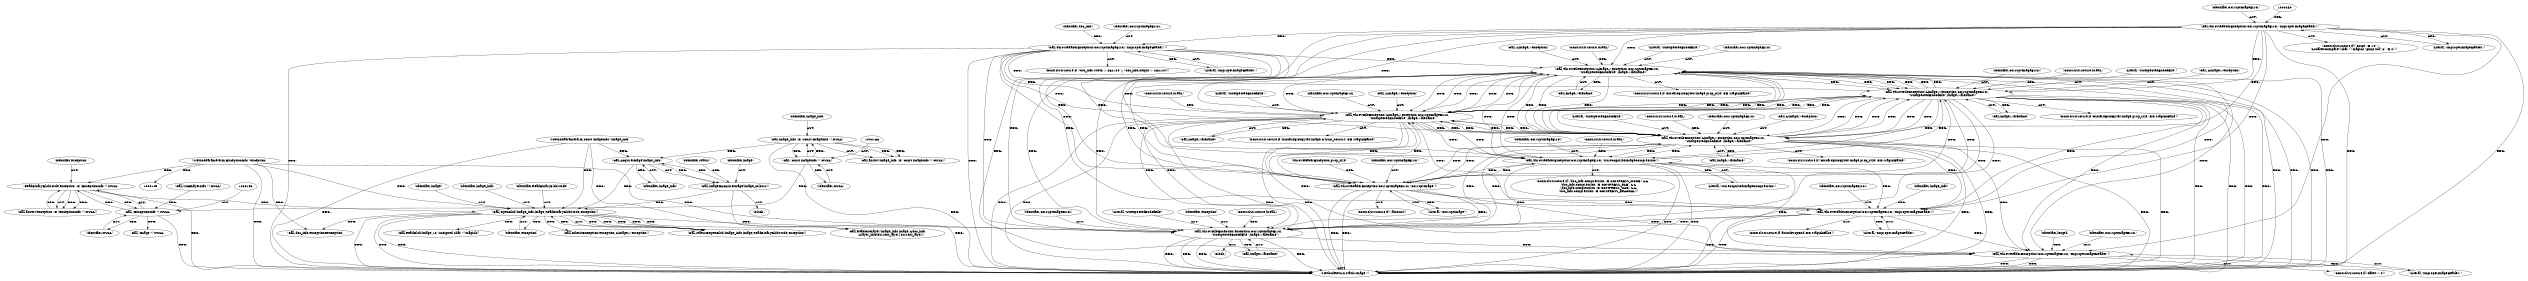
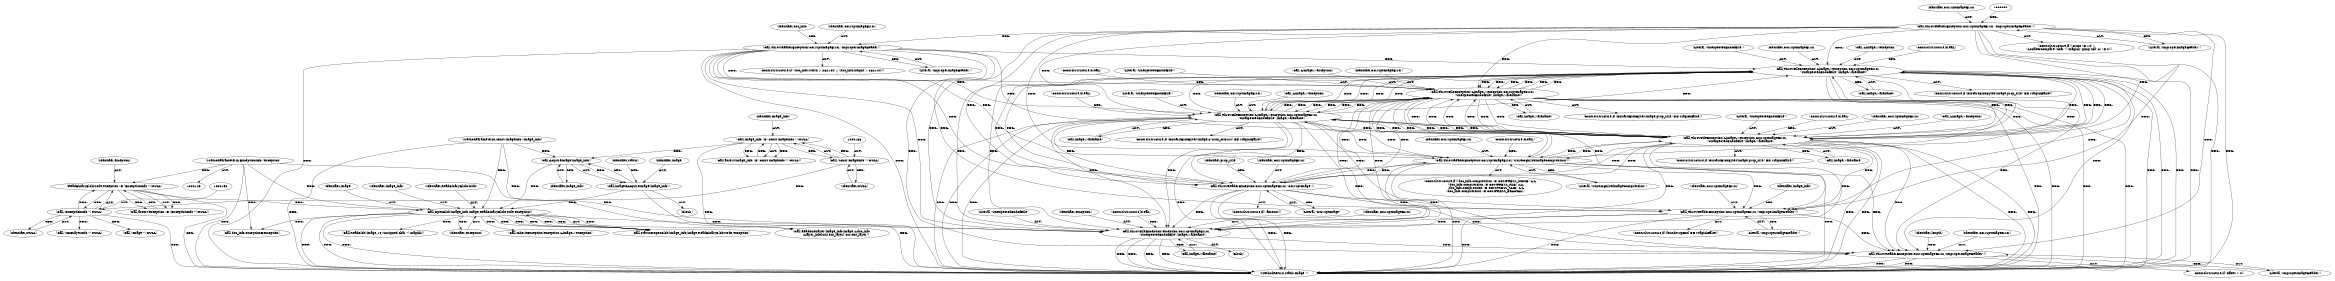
edge "(Call,assert(image_info != (const ImageInfo *) NULL))" -> "(Call,image_info != (const ImageInfo *) NULL)": added, label "CFG:"
node "(ThrowReaderException,prop_size)": label "(ThrowReaderException,prop_size)" -> "(Identifier,prop_size)"
edge "(MethodParameterIn,ExceptionInfo *exception)" -> "1000145": label "DDG: " -> "AST: "
node "(Call,image=AcquireImage(image_colours))": label "(Call,image=AcquireImage(image_colours))" -> "(Call,image=AcquireImage(image_info))"
edge "(Call,(XCFLayerInfo *) NULL)" -> "(Call,(ExceptionInfo *) NULL)": reversed
edge "(ReadBinaryBlobMode,exception != (ExceptionInfo *) NULL)" -> "(MethodReturn,static Image *)": label "DDG: " -> "CFG: "
edge "(Call,(ExceptionInfo *) NULL)" -> "(MethodReturn,static Image *)": label "DDG: " -> "CFG: "
